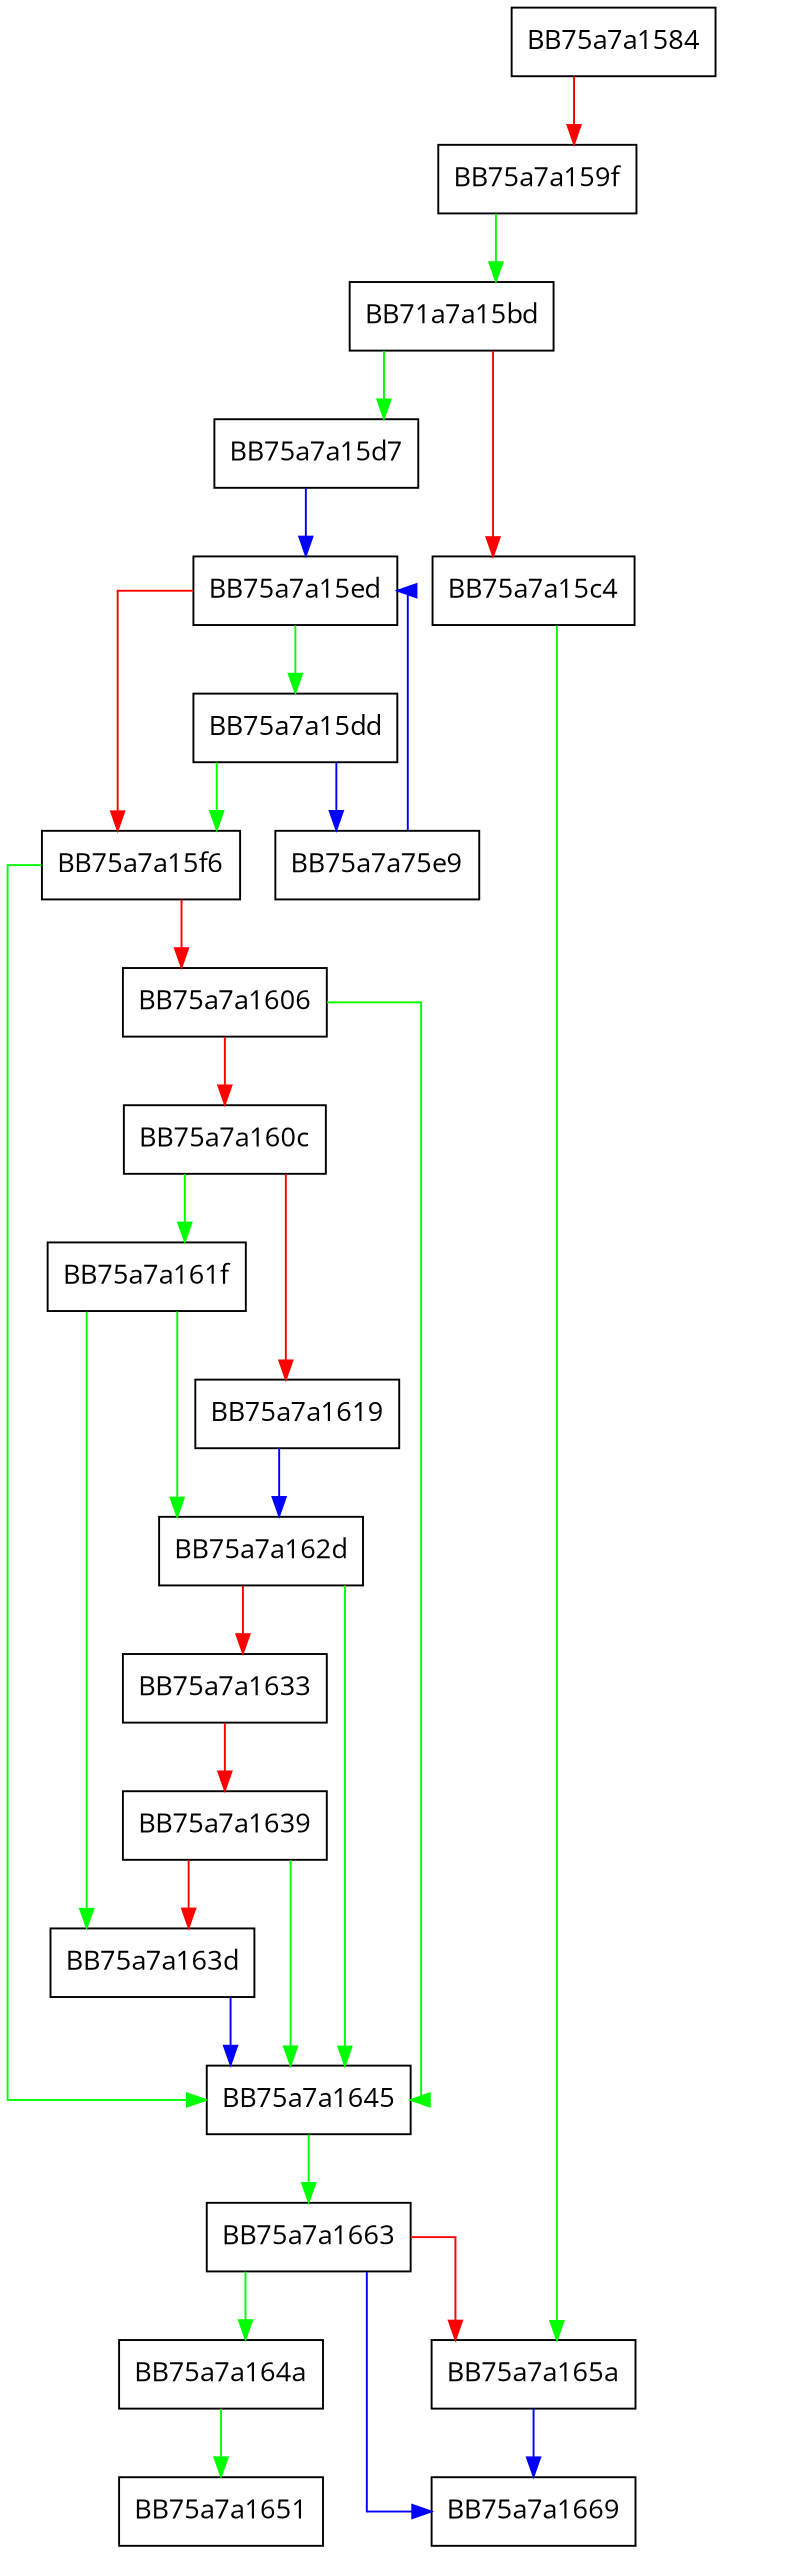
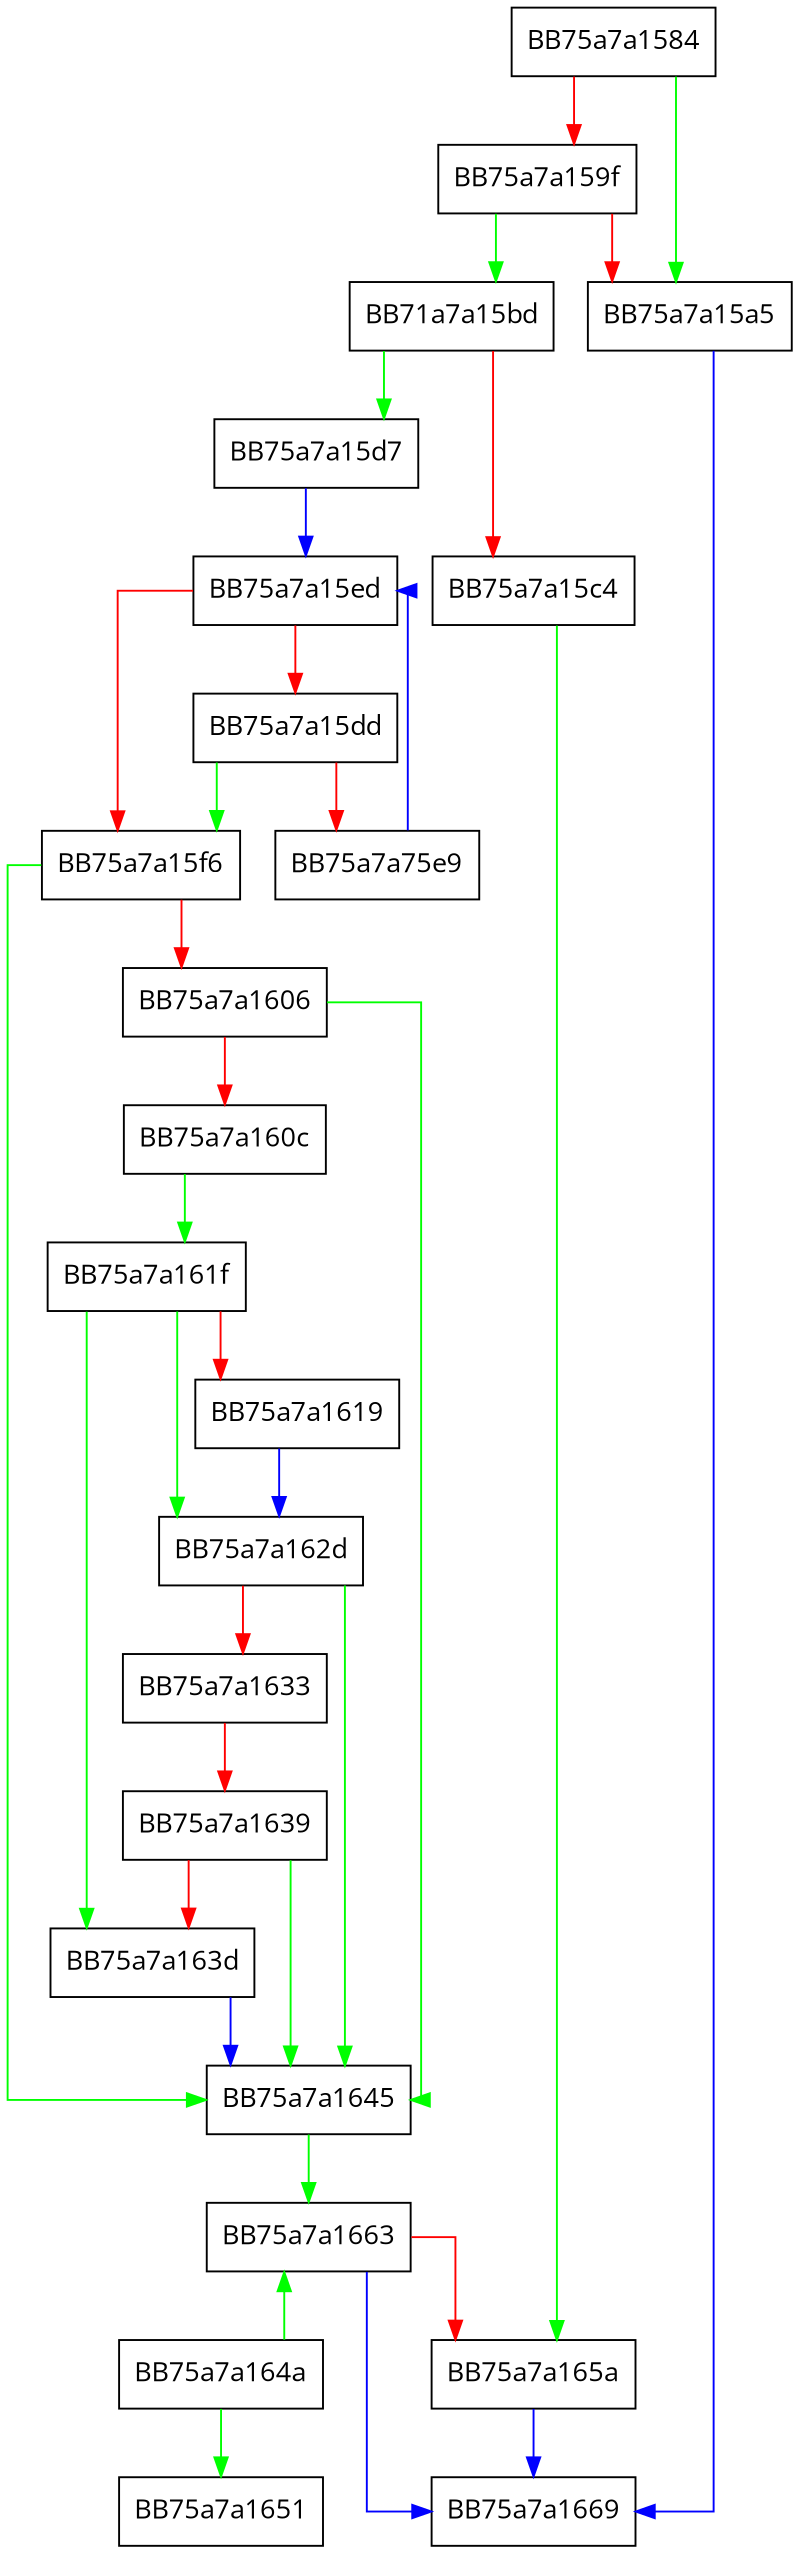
node "BB75a7a15a5": added
edge "BB75a7a15ed" -> "BB75a7a15dd": color green -> red
edge "BB75a7a15dd" -> "BB75a7a75e9": color blue -> red
edge "BB75a7a160c" -> "BB75a7a1619": now "BB75a7a161f" -> "BB75a7a1619"
edge "BB75a7a1663" -> "BB75a7a164a": reversed
